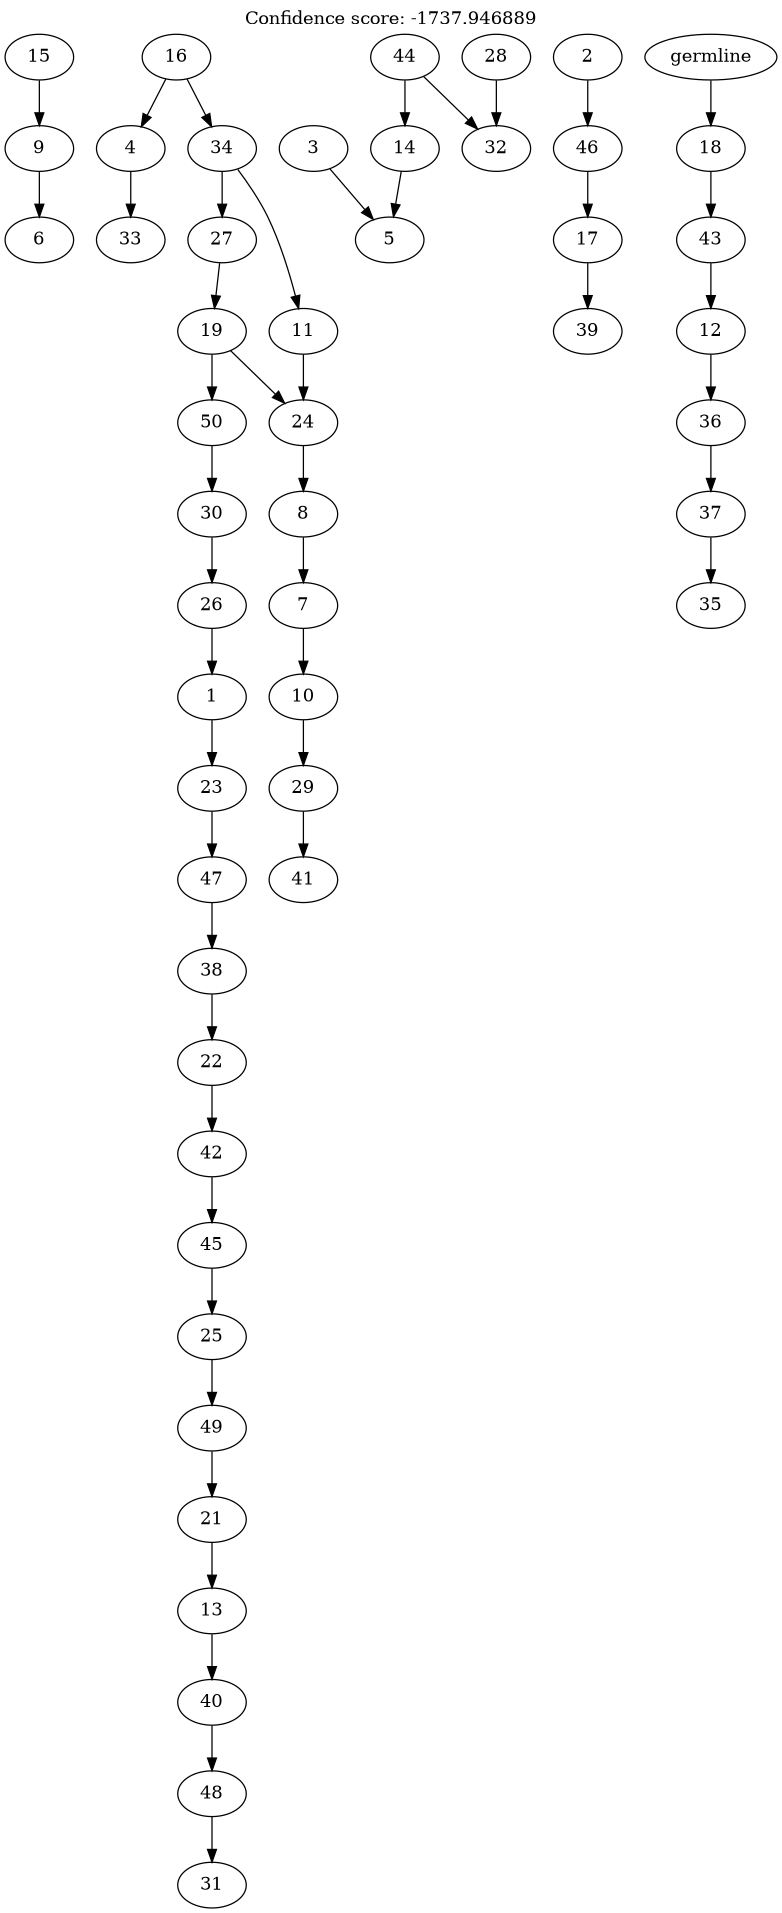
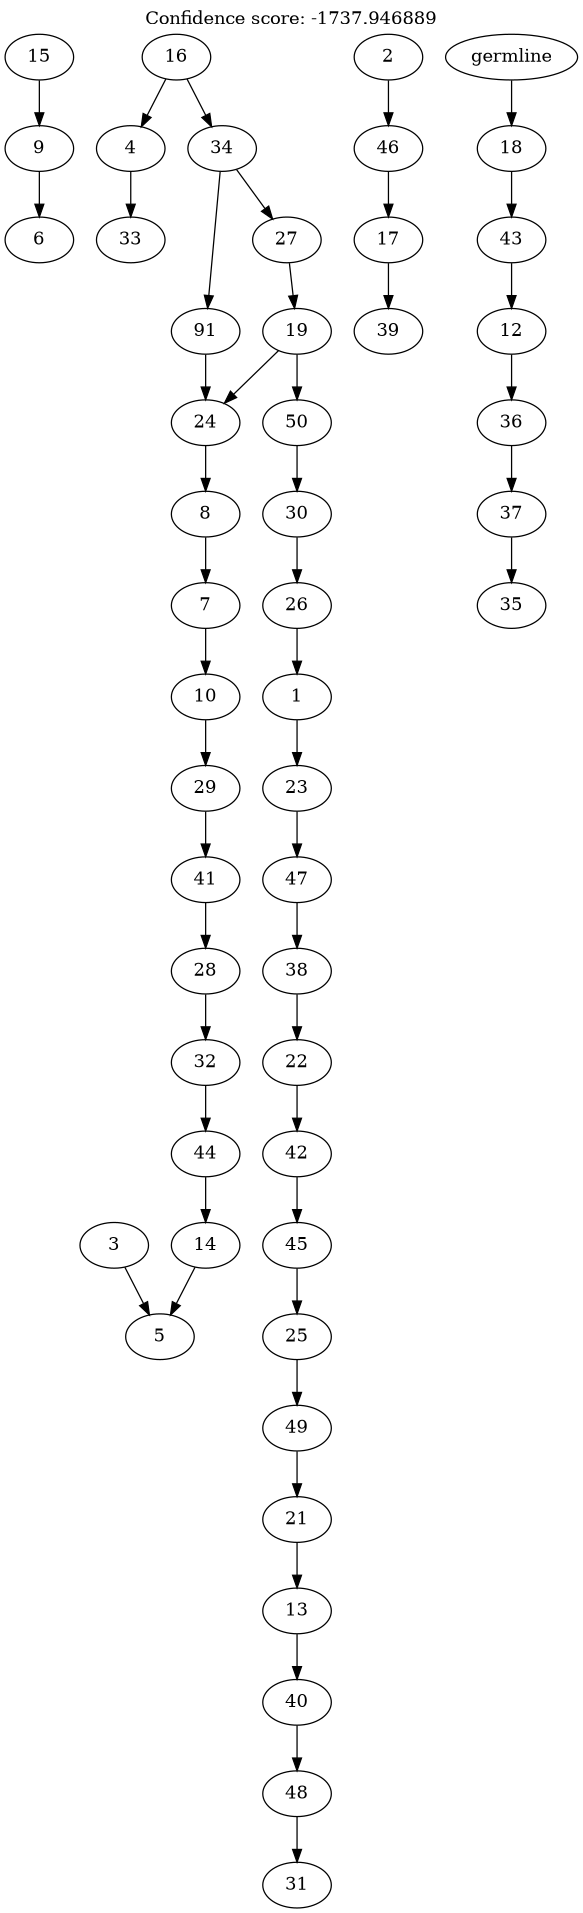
edge "44" -> "32": reversed
node "11": label "11" -> "91"
edge "41" -> "28": added
